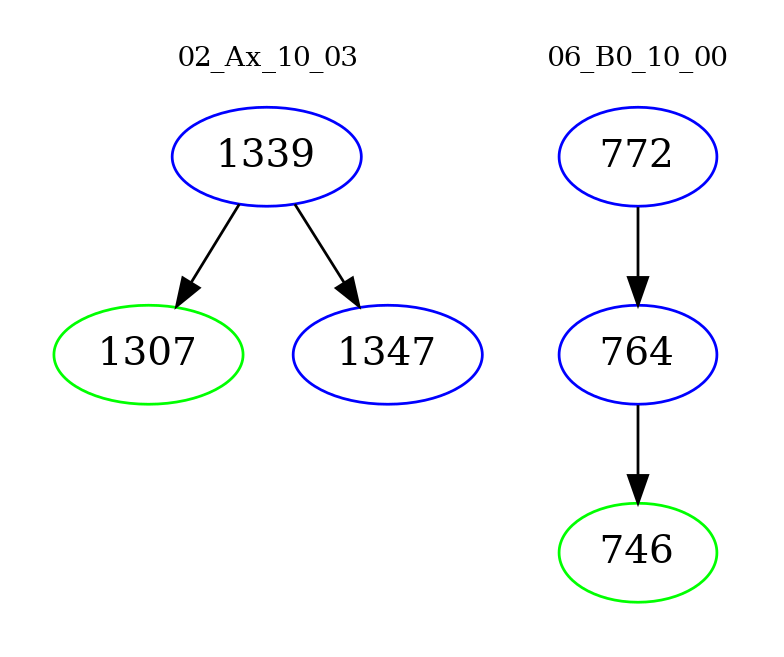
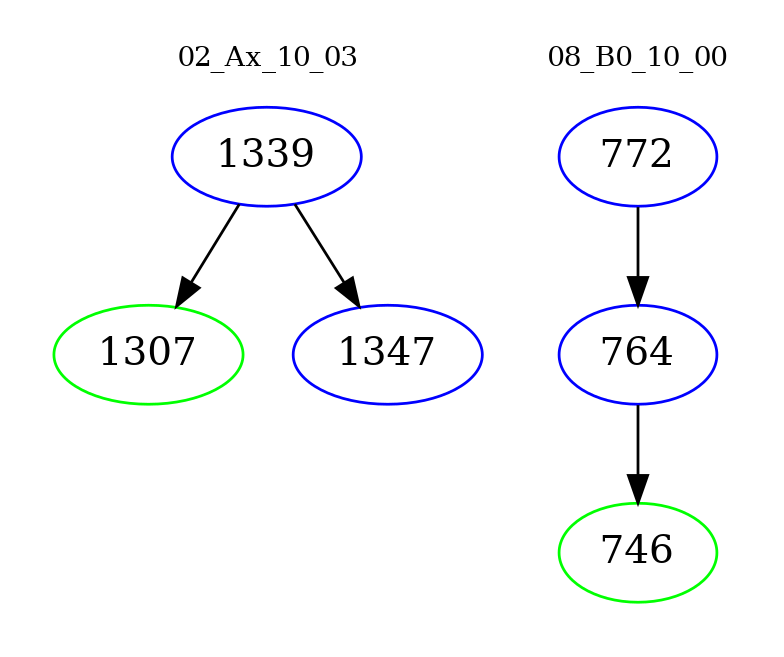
cluster "06_B0_10_00": label "06_B0_10_00" -> "08_B0_10_00"
